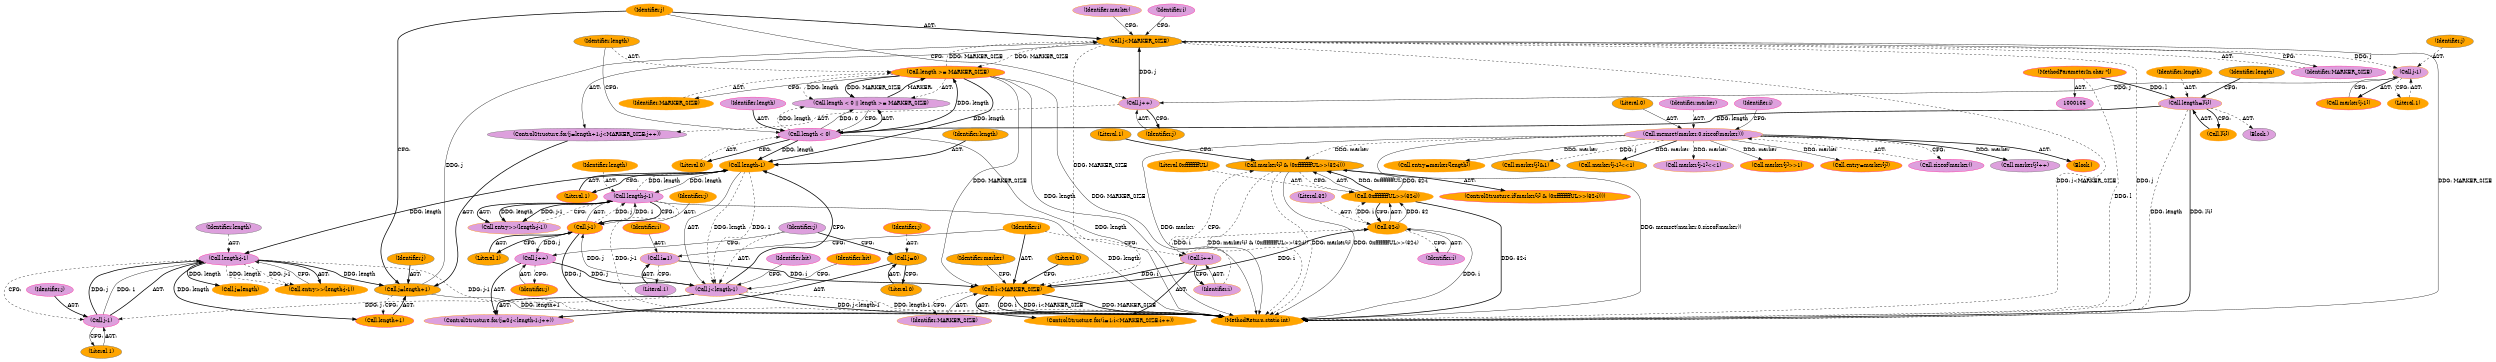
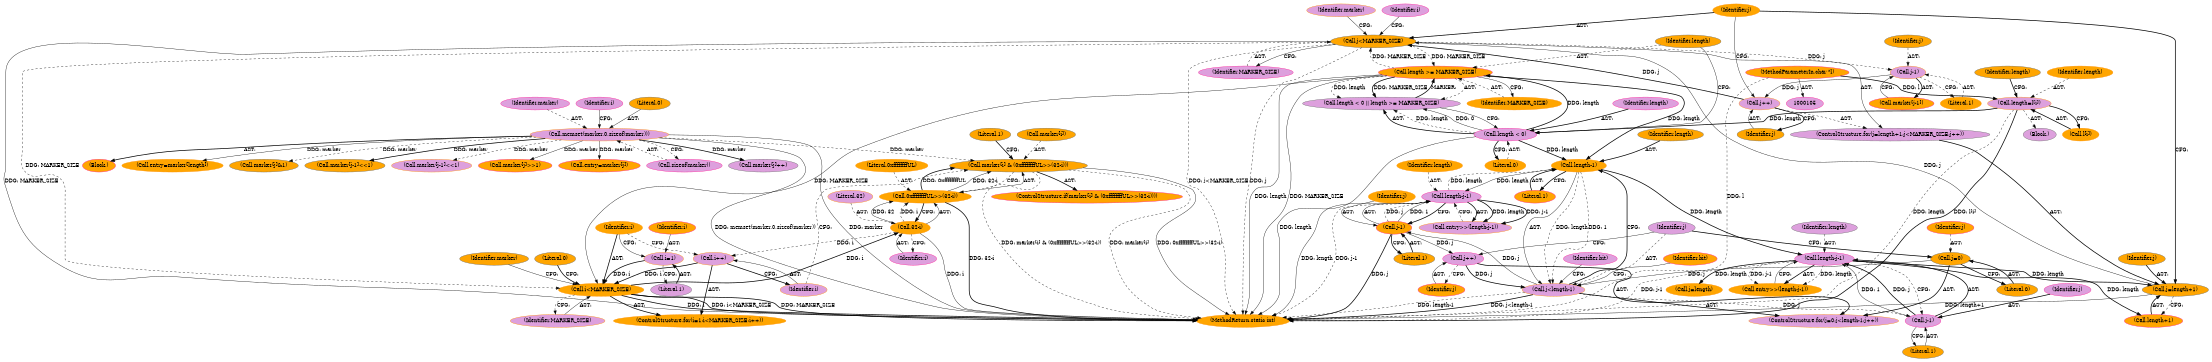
node "(Call,marker[i])": added
edge "(Call,memset(marker,0,sizeof(marker)))" -> "(Call,marker[j]&1)": label "DDG: j" -> "DDG: marker"
edge "(Call,j=0)" -> "(Call,j<length-1)": added, label "DDG: j"
